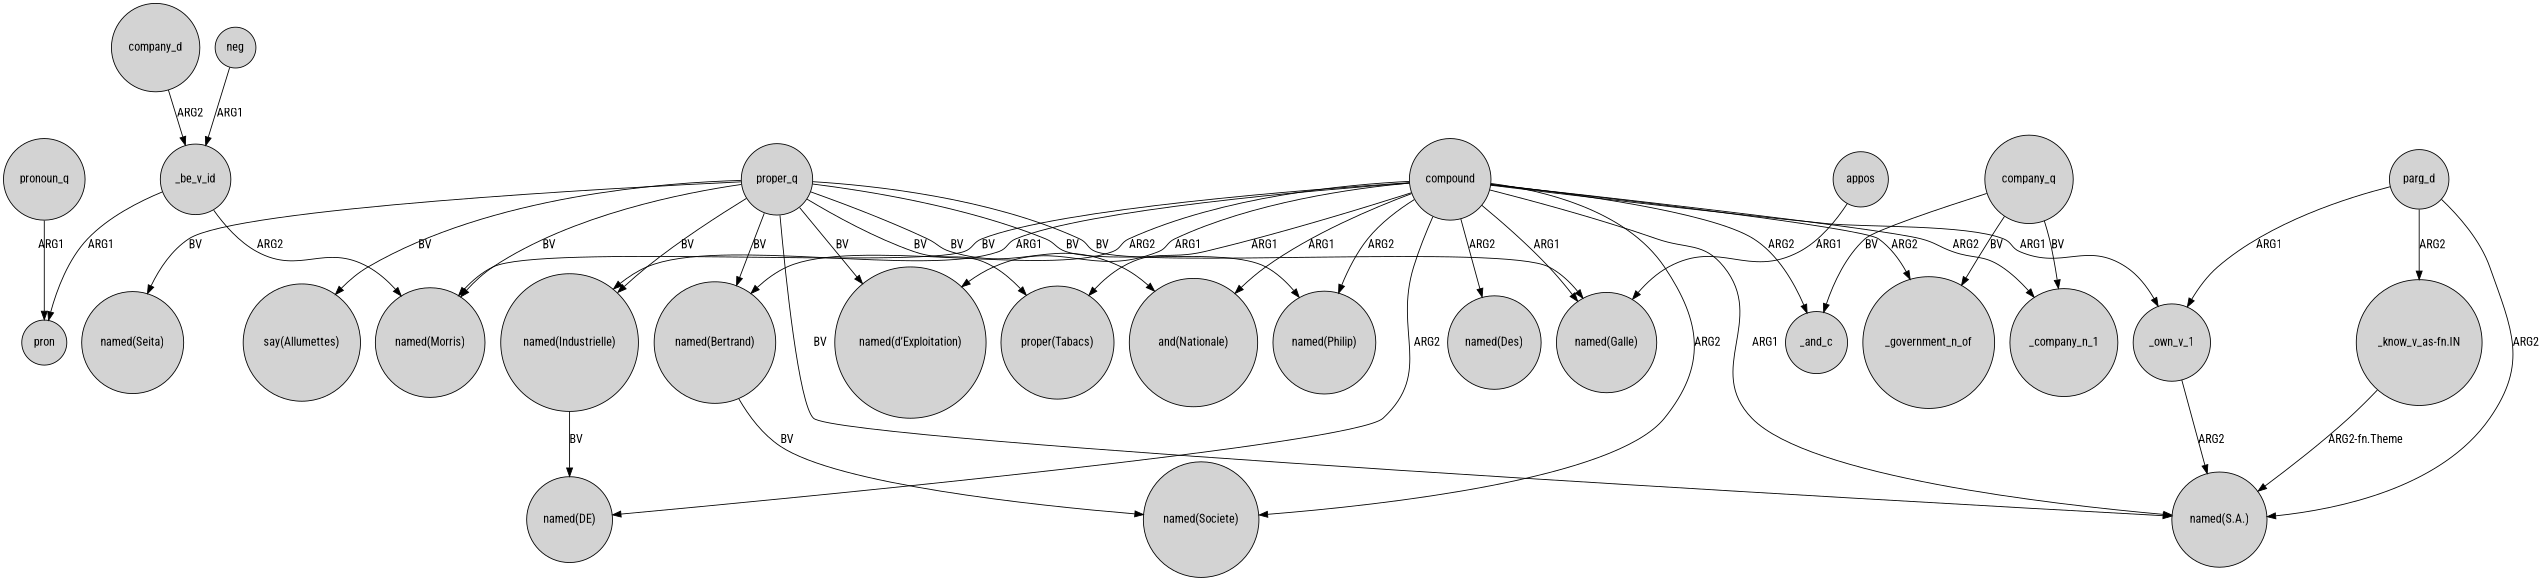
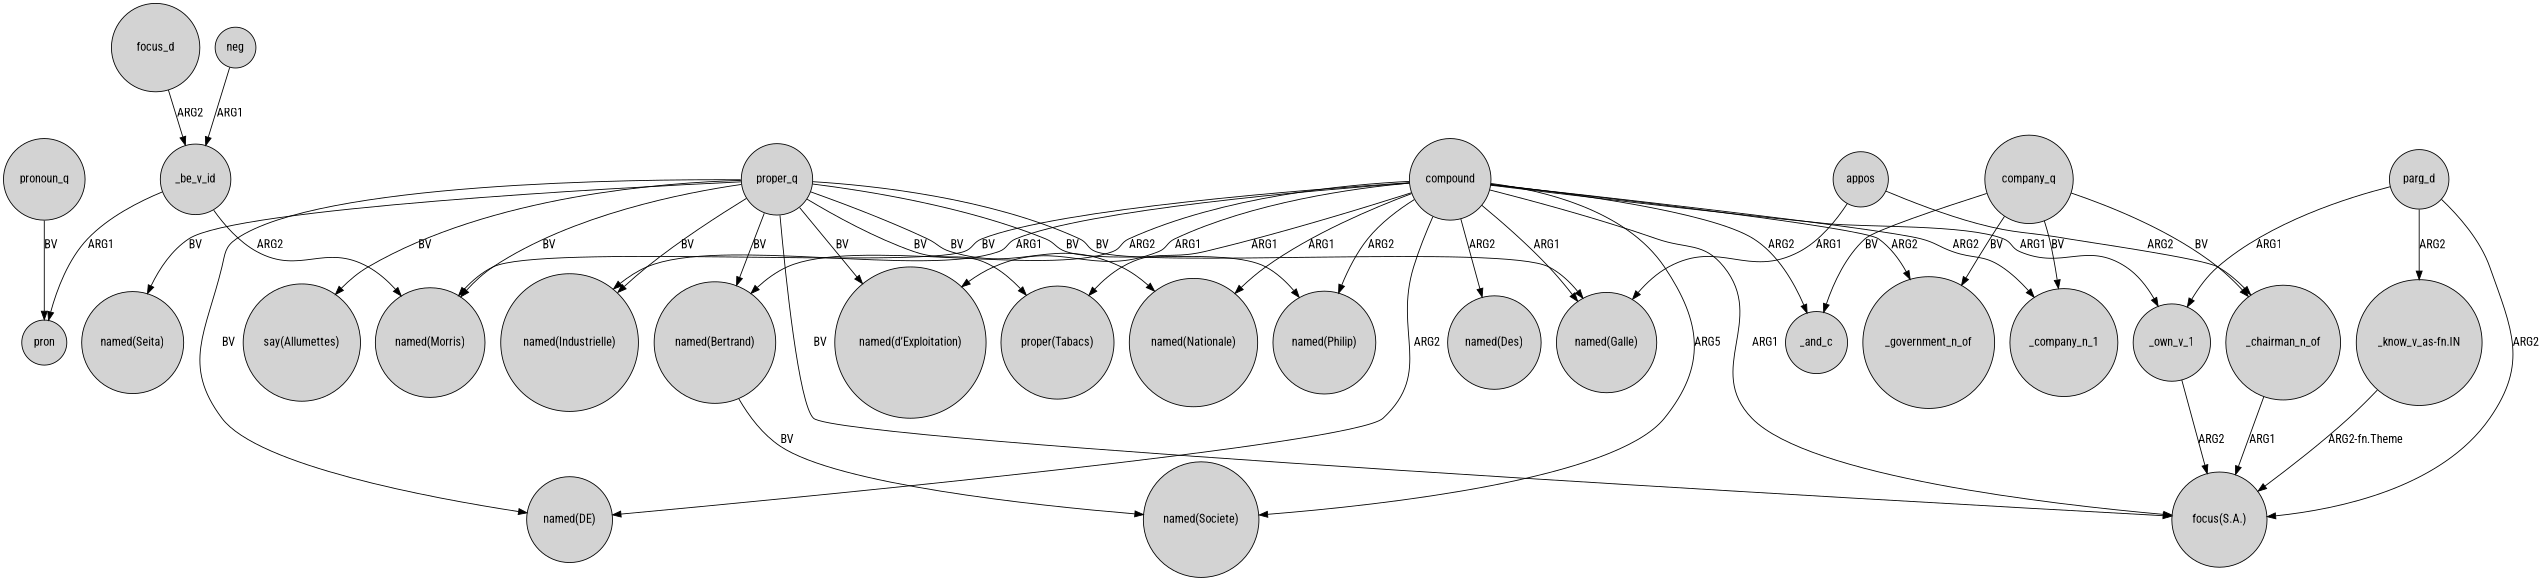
node "company_d": label "company_d" -> "focus_d"
edge "pronoun_q" -> "pron": label "ARG1" -> "BV"
node "and(Nationale)": label "and(Nationale)" -> "named(Nationale)"
edge "compound" -> "named(Societe)": label "ARG2" -> "ARG5"
node "_chairman_n_of": added
edge "named(Industrielle)" -> "named(DE)": now "proper_q" -> "named(DE)"
node "named(S.A.)": label "named(S.A.)" -> "focus(S.A.)"
